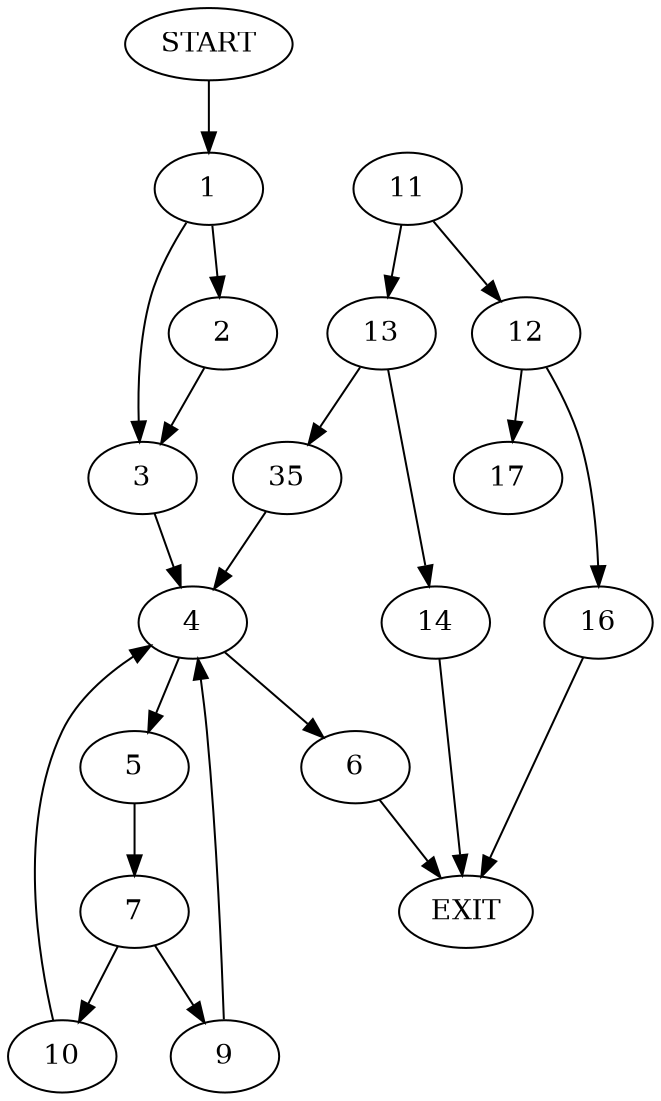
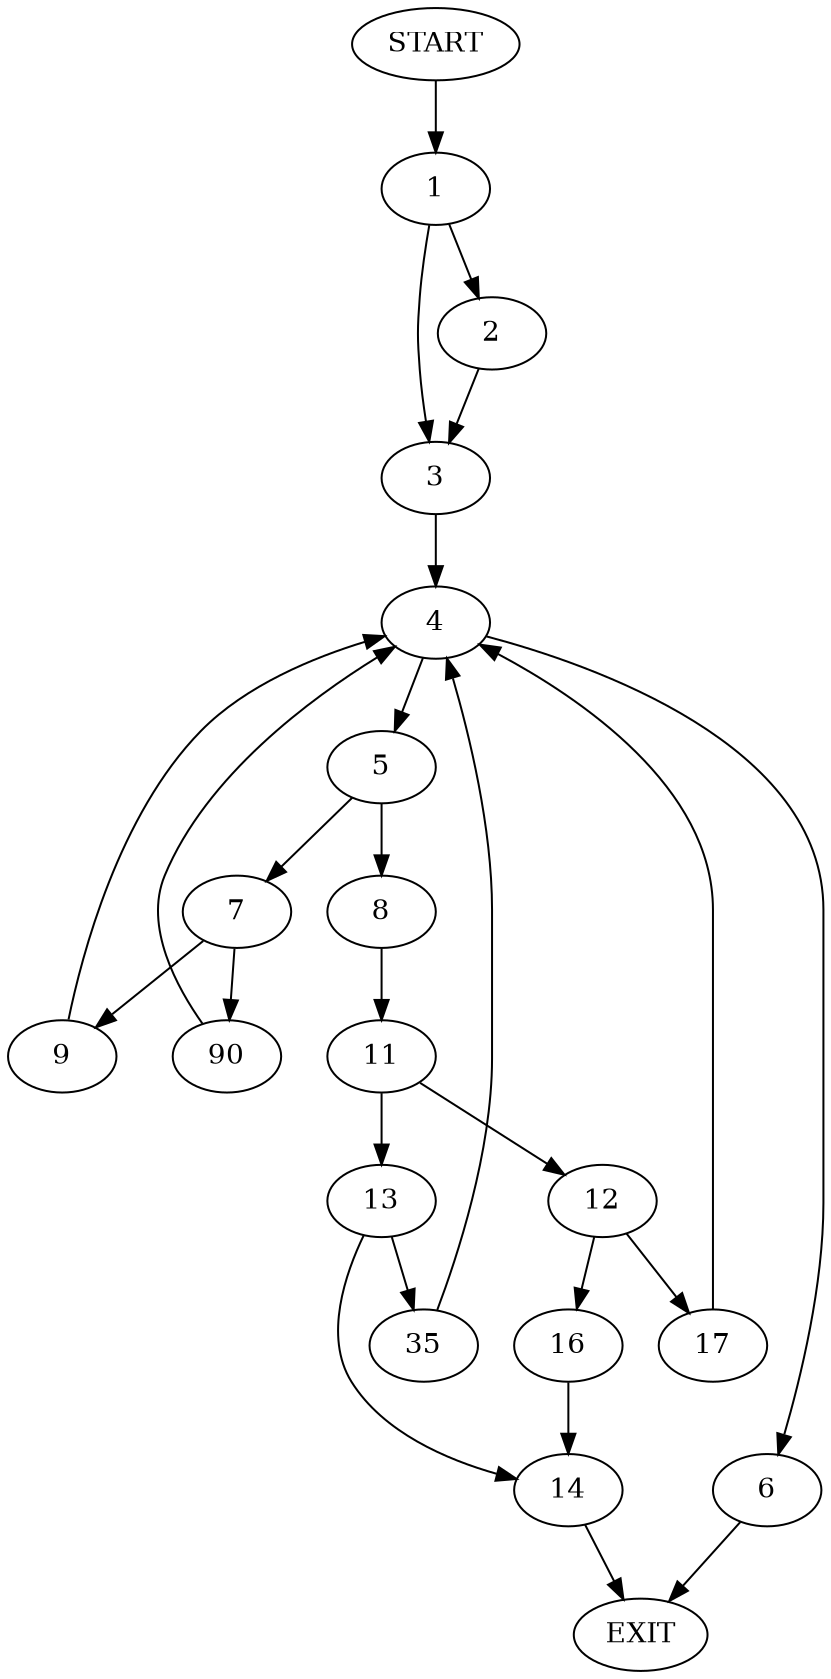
edge "16" -> "EXIT": now "16" -> "14"
node "8": added
edge "17" -> "4": added
node "10": label "10" -> "90"
